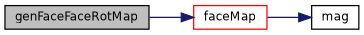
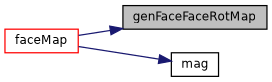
edge "genFaceFaceRotMap" -> "faceMap": reversed
